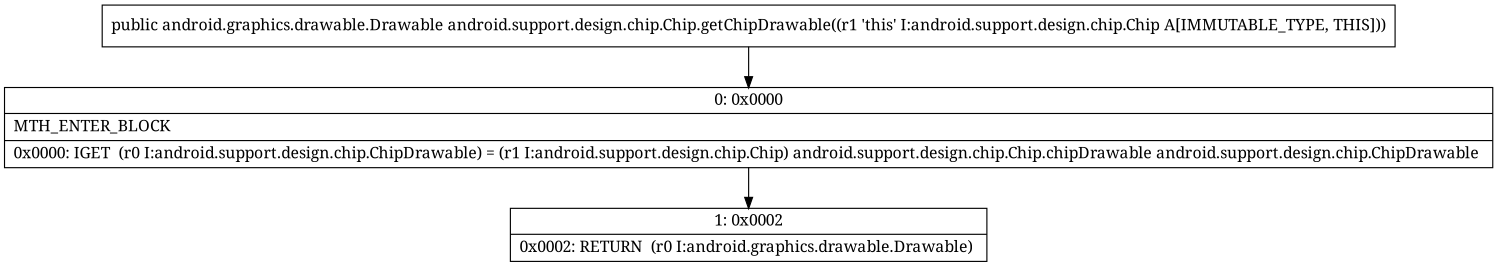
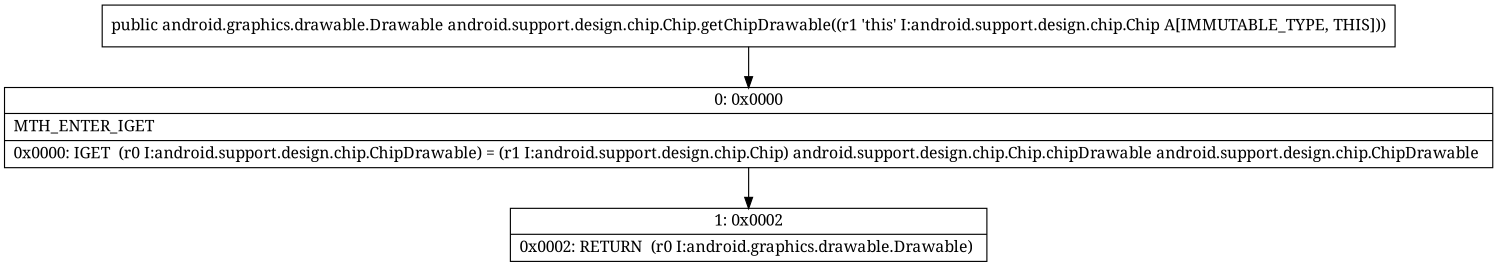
node "0: 0x0000": text "MTH_ENTER_BLOCK" -> "MTH_ENTER_IGET"
